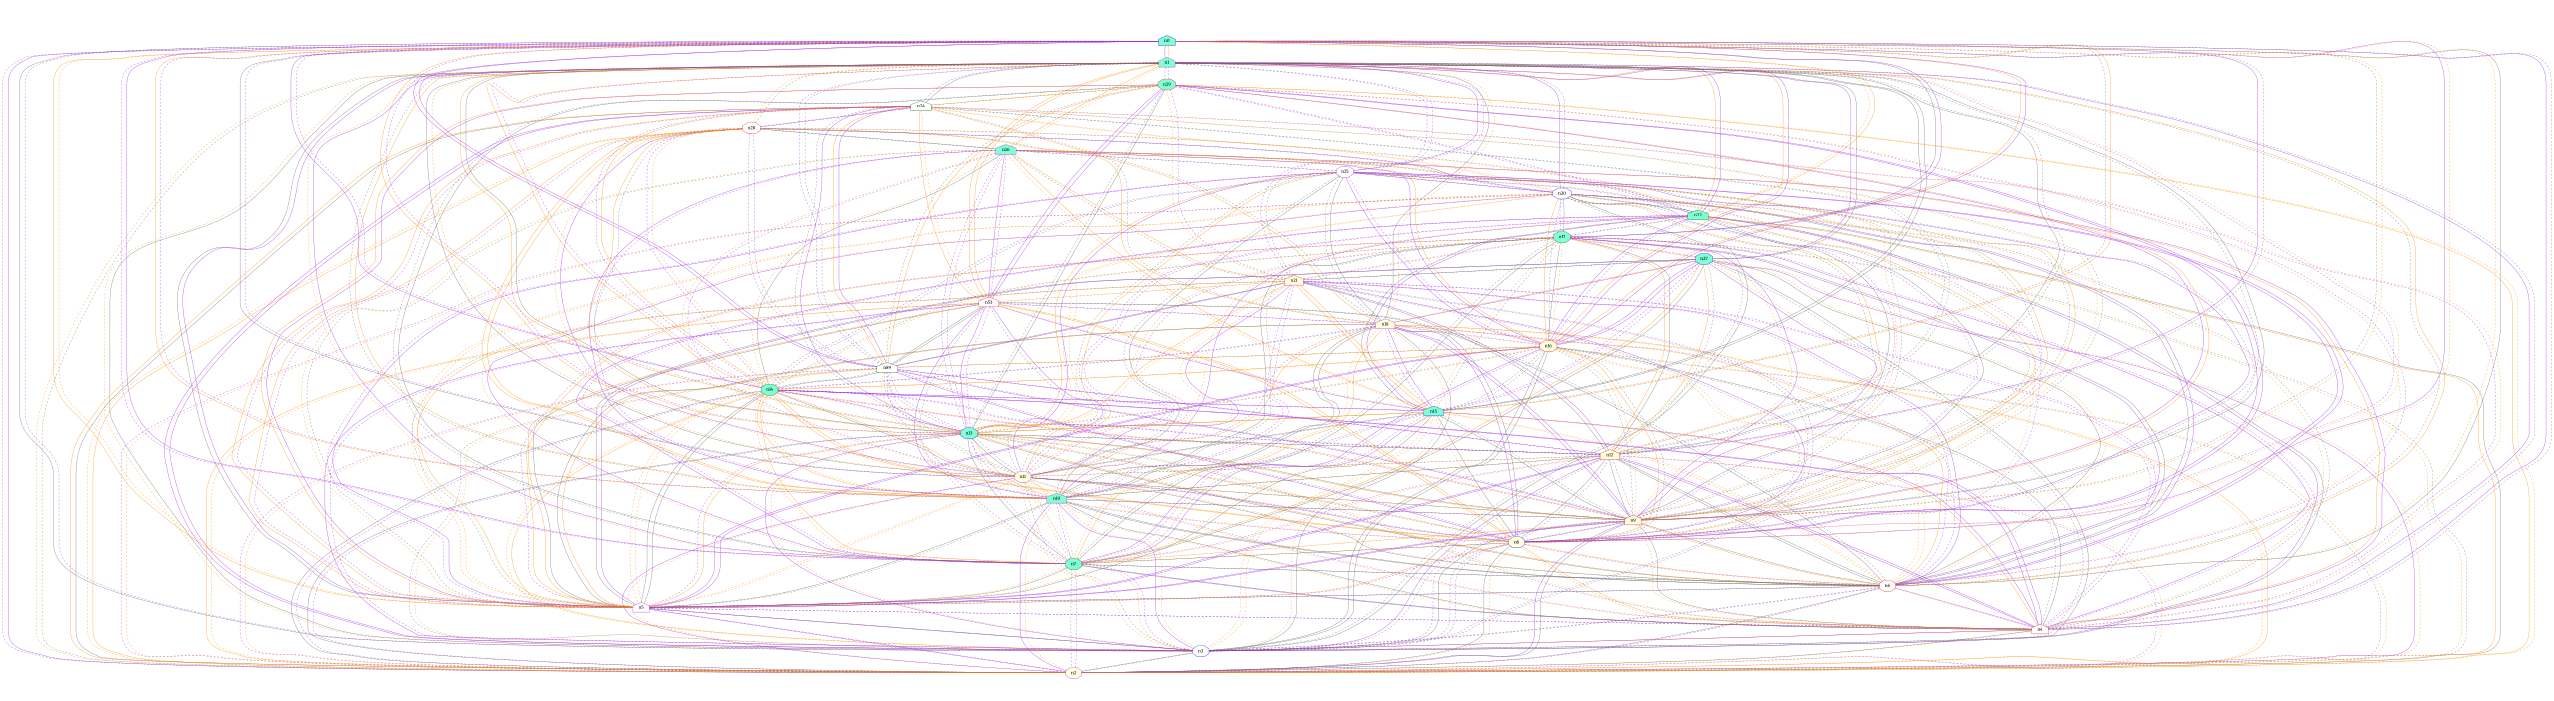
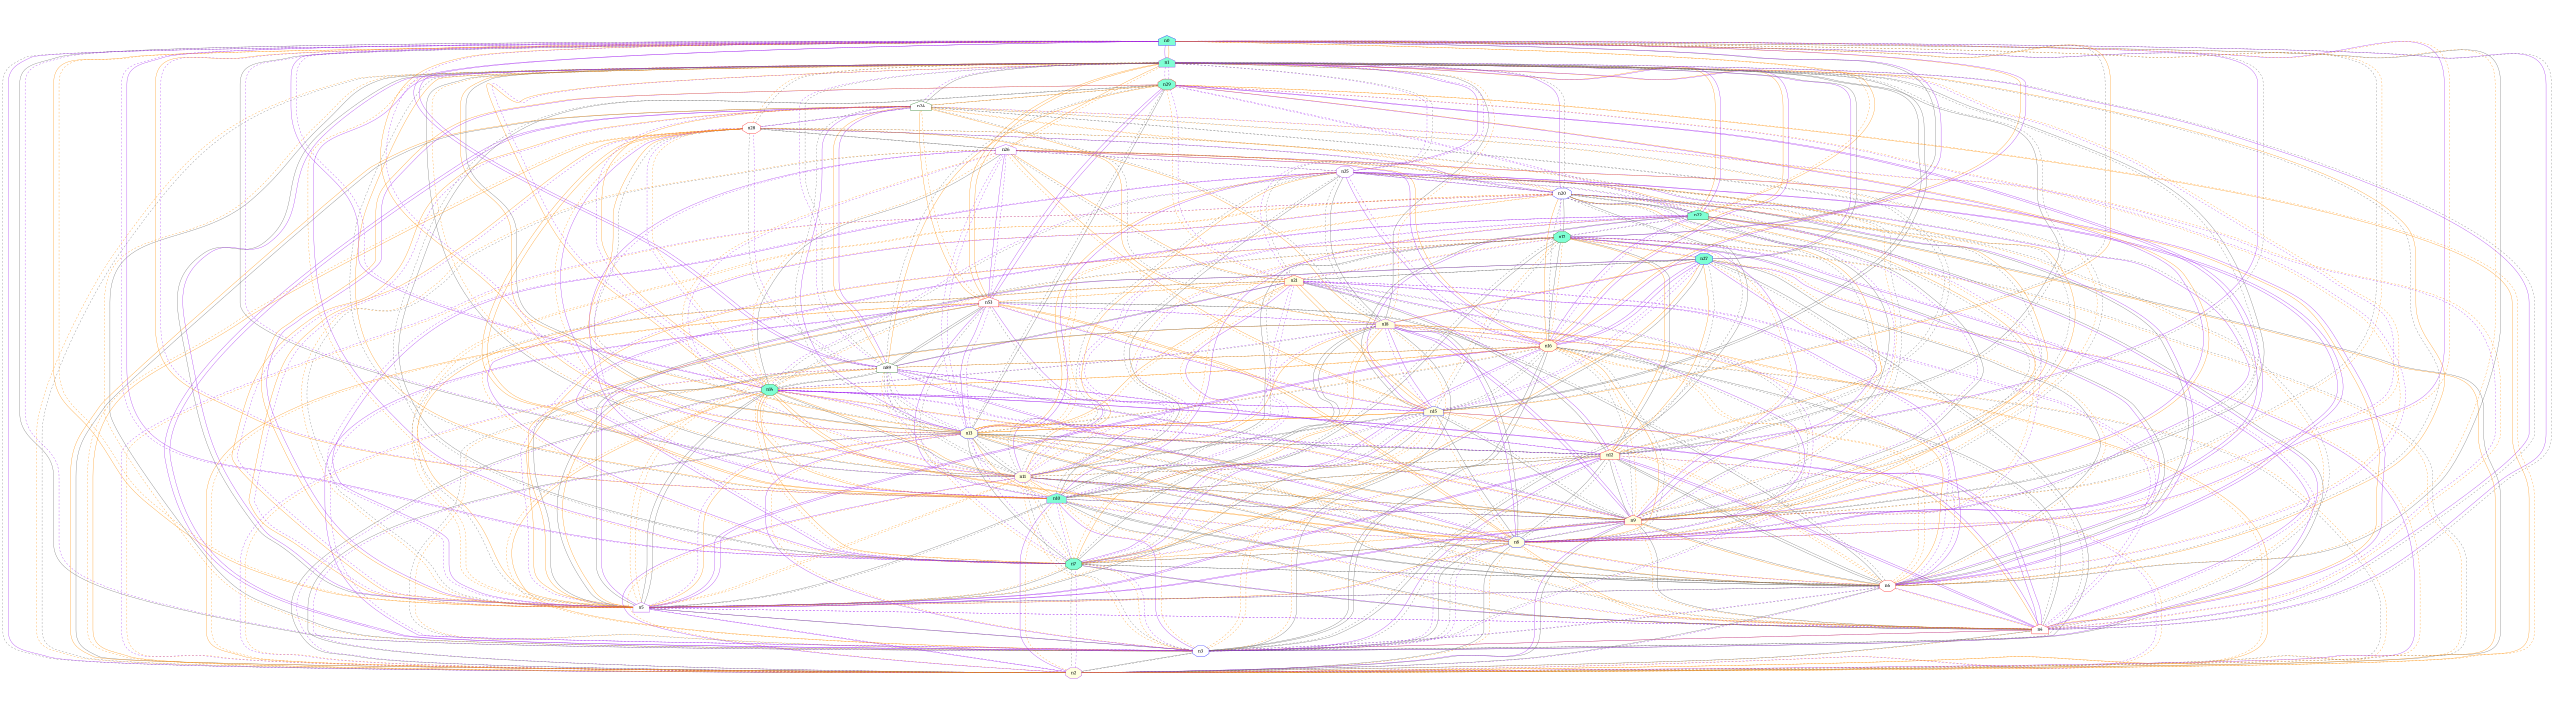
node "n26": fillcolor aquamarine -> white
node "n15": fillcolor aquamarine -> lightyellow
node "n13": fillcolor aquamarine -> lightyellow
